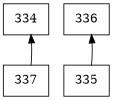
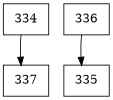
edge "337" -> "334": reversed
edge "335" -> "336": reversed
